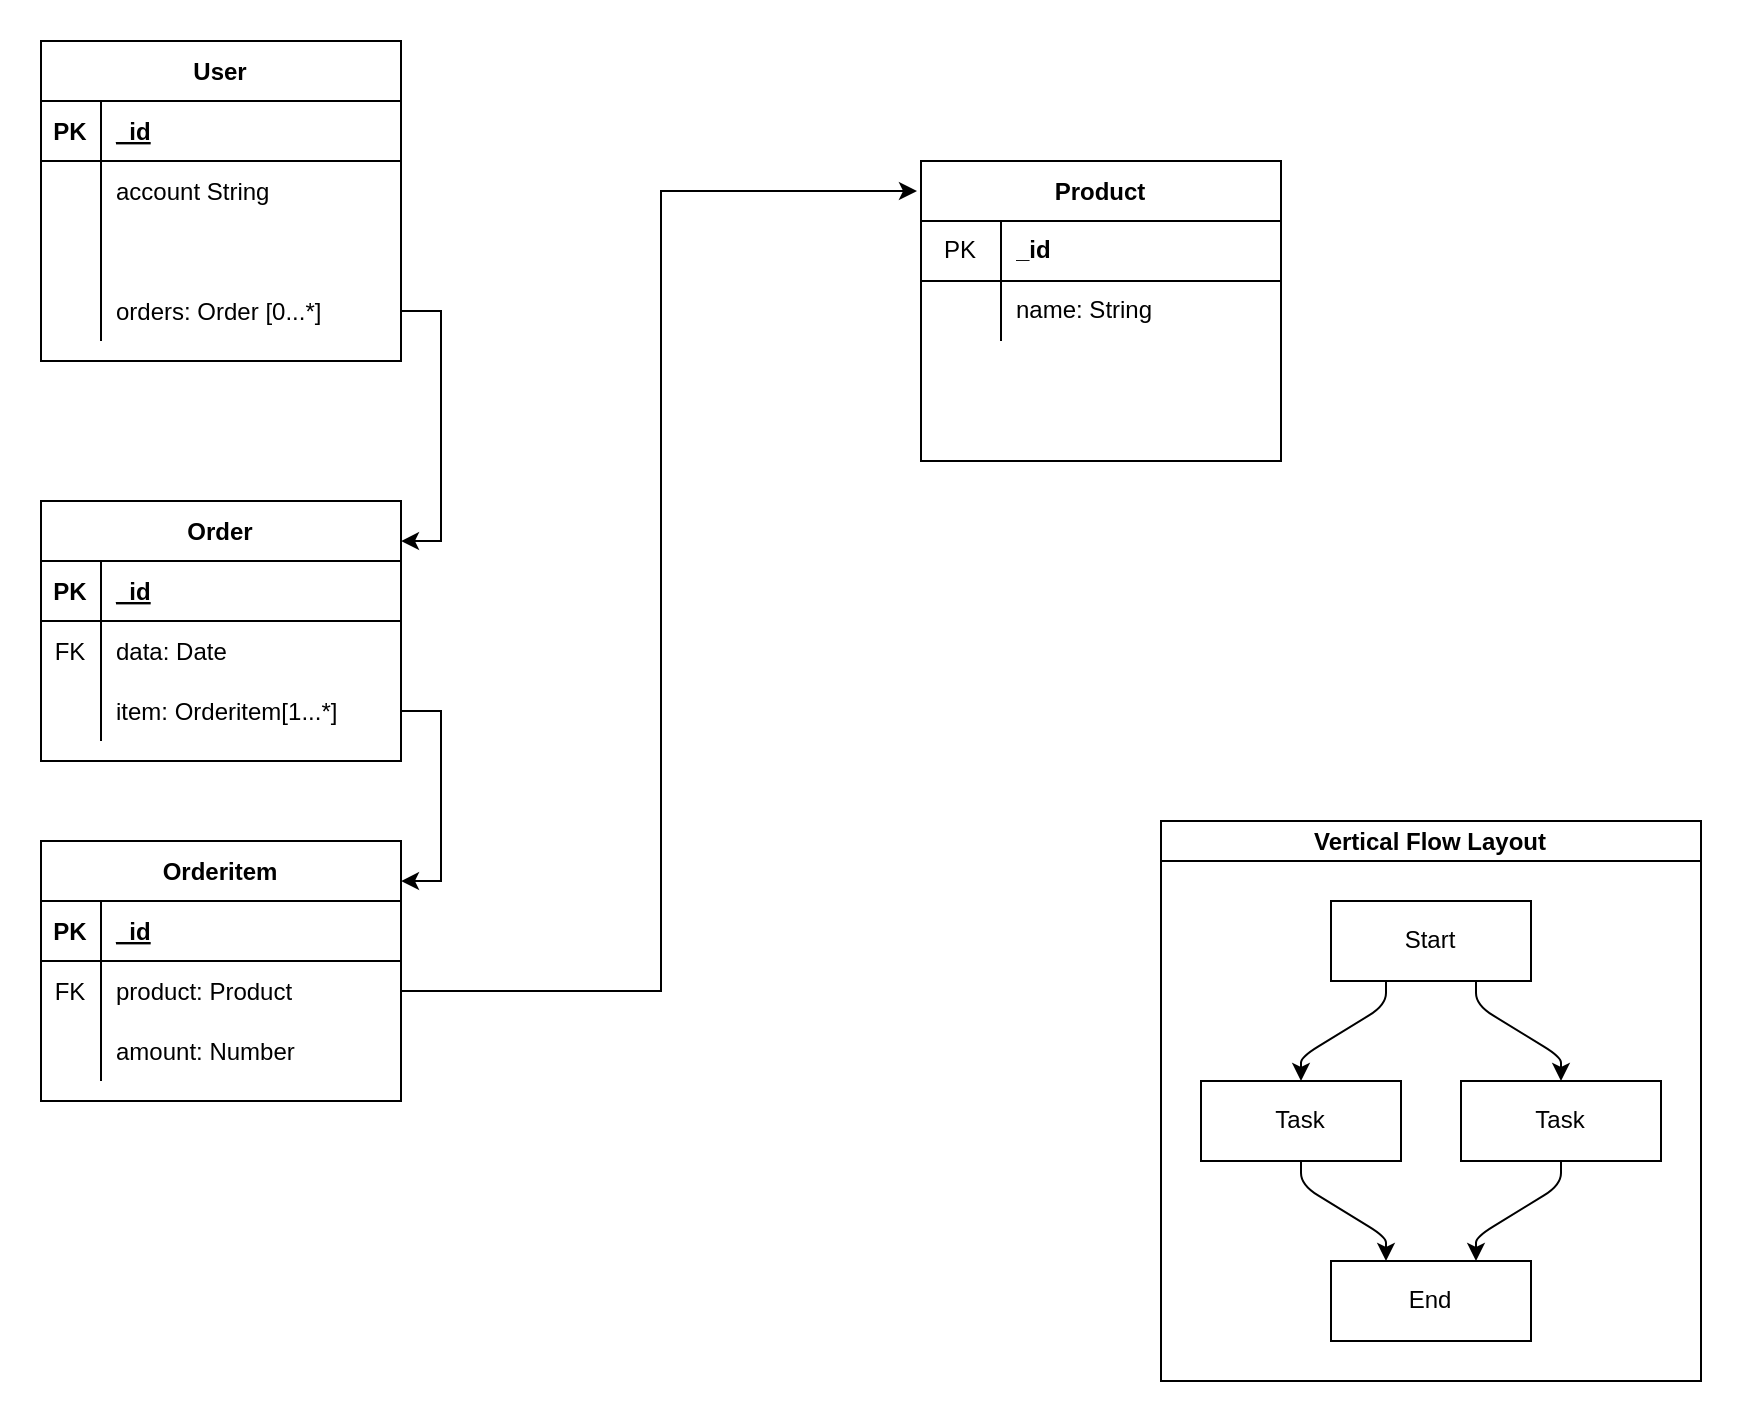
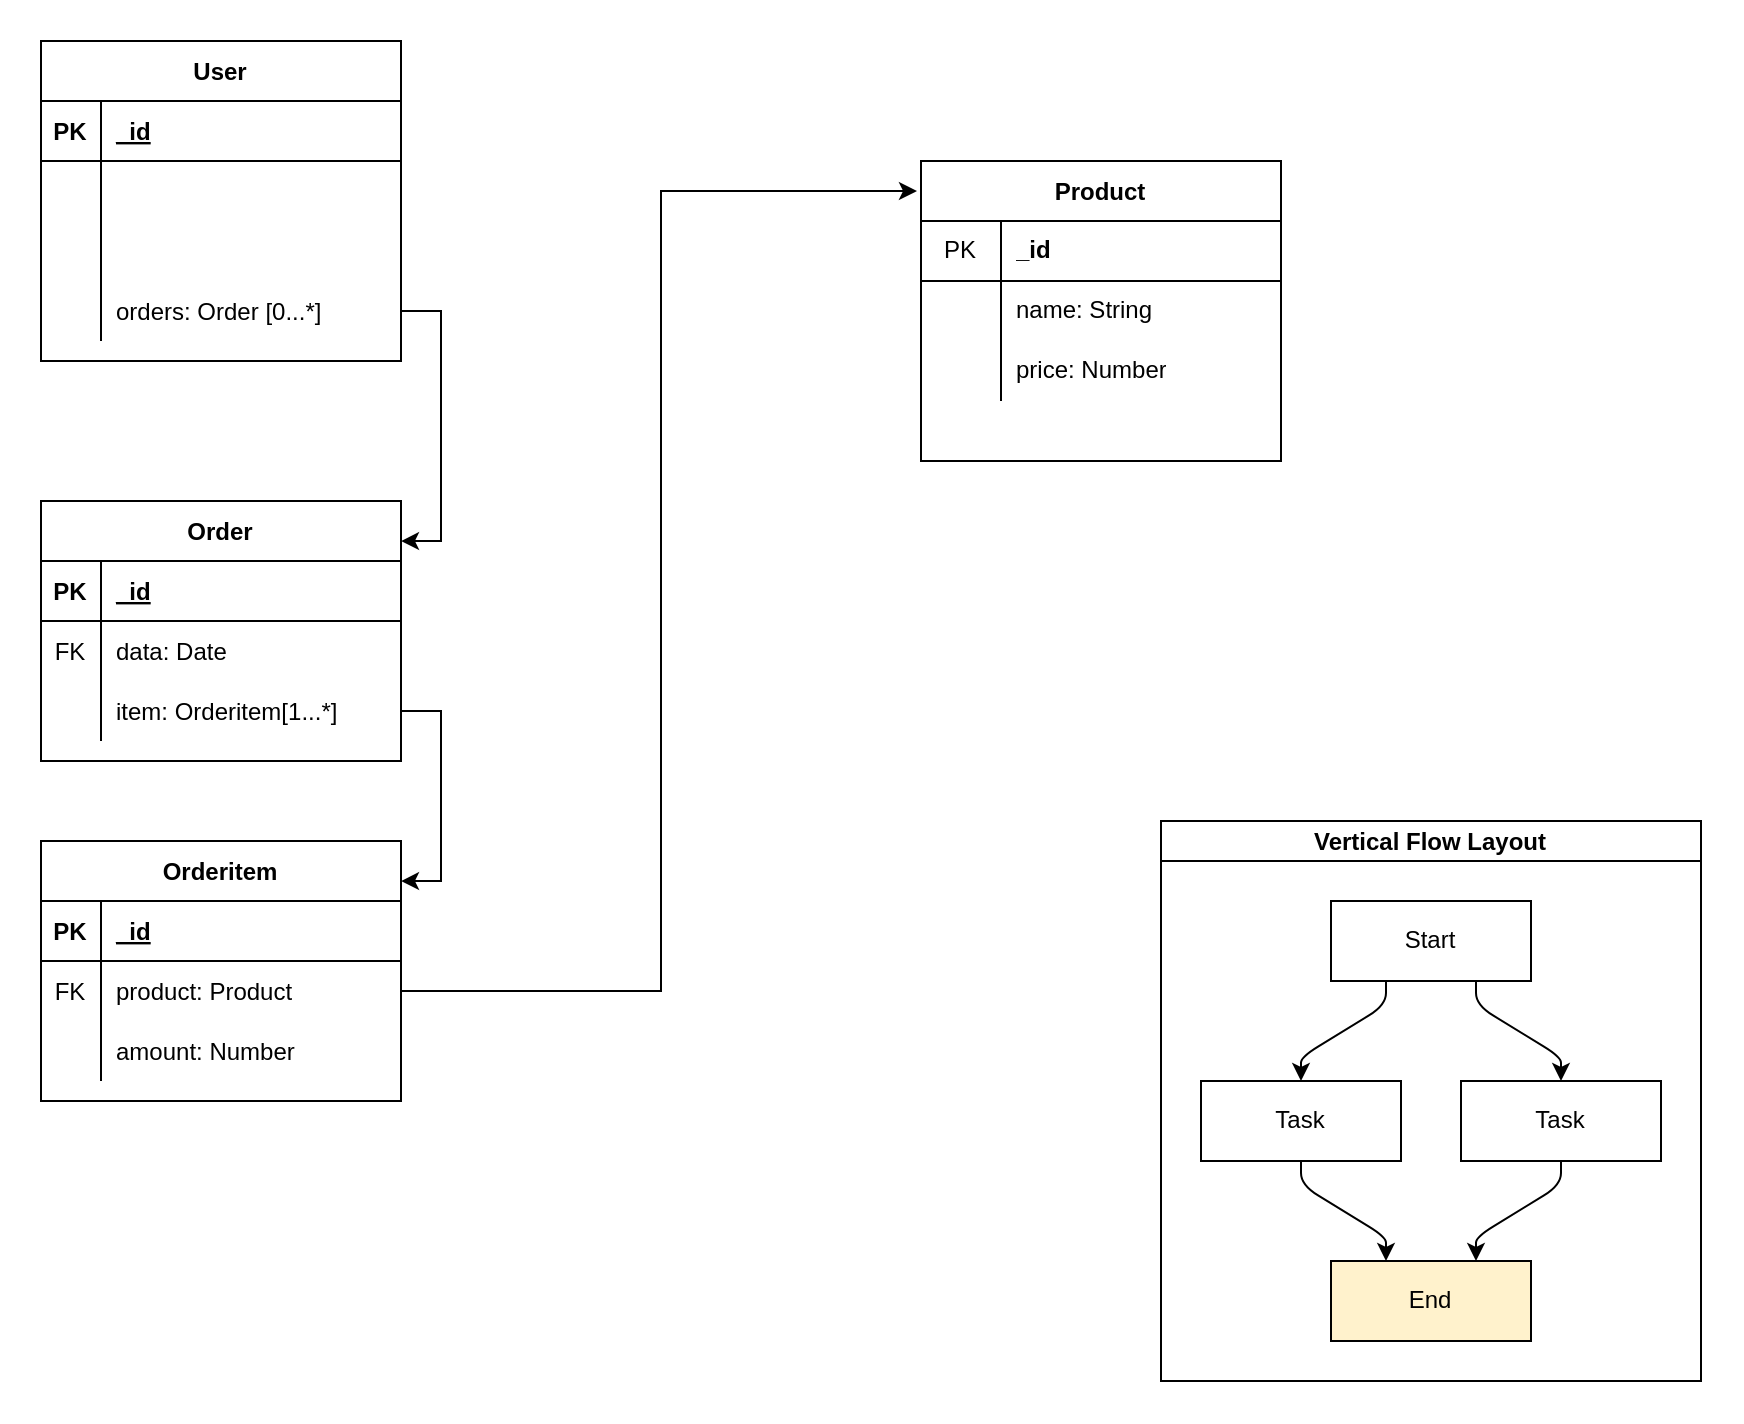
node "account String": removed
node "price: Number": added
node "End": fillcolor #ffffff -> #fff2cc
